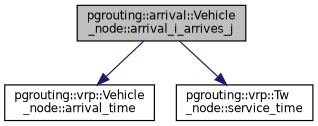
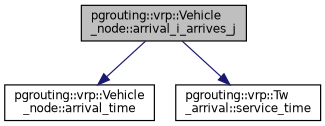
node "pgrouting::arrival::Vehicle _node::arrival_i_arrives_j": label "pgrouting::arrival::Vehicle _node::arrival_i_arrives_j" -> "pgrouting::vrp::Vehicle _node::arrival_i_arrives_j"
node "pgrouting::vrp::Tw _node::service_time": label "pgrouting::vrp::Tw _node::service_time" -> "pgrouting::vrp::Tw _arrival::service_time"
